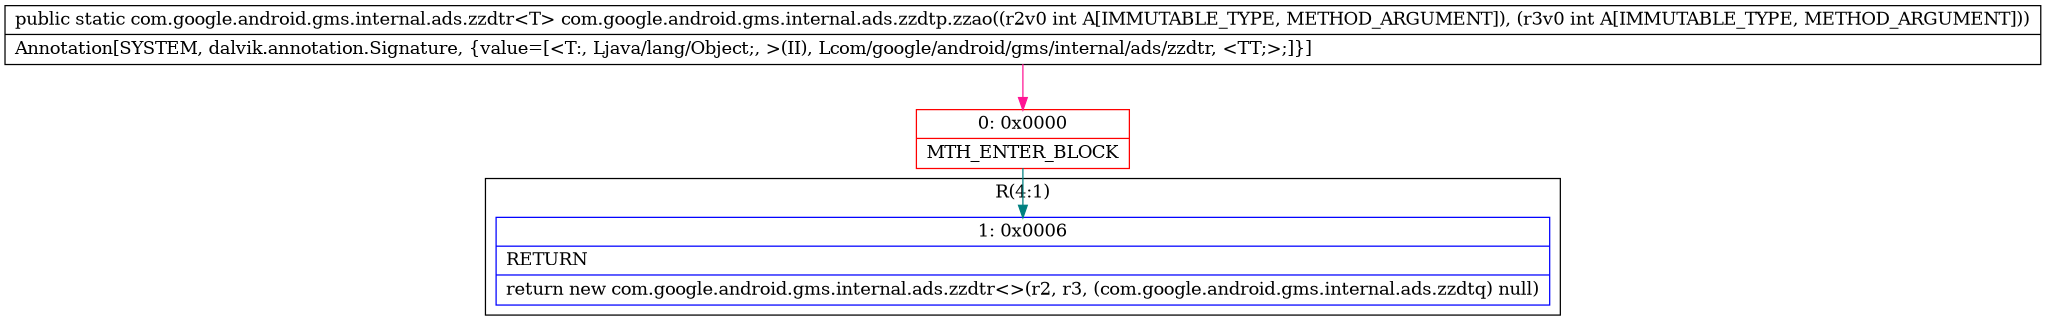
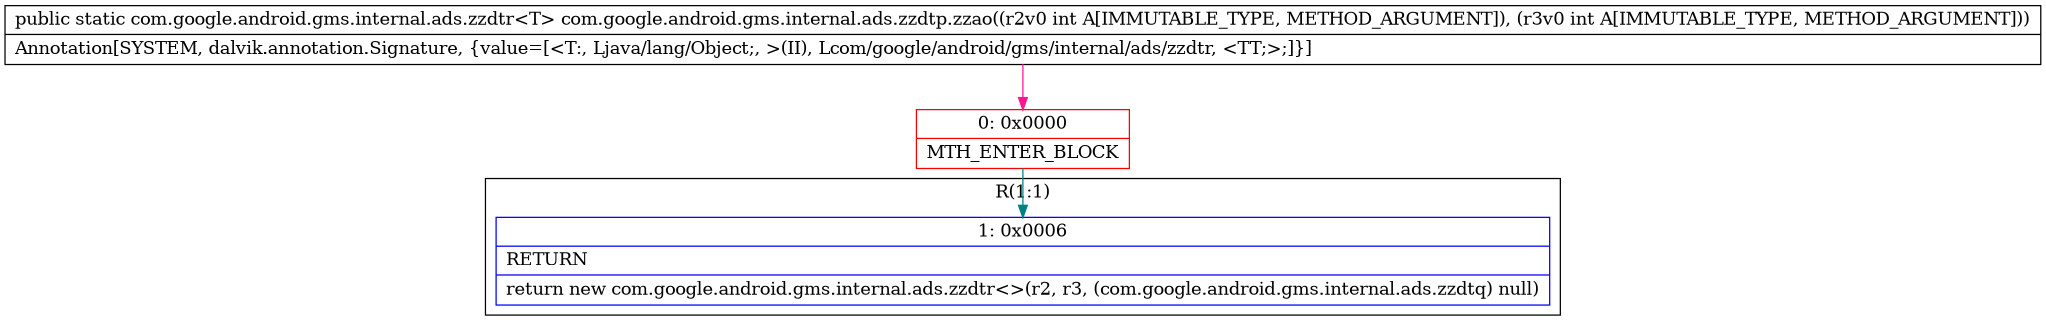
cluster "R(4:1)": label "R(4:1)" -> "R(1:1)"
